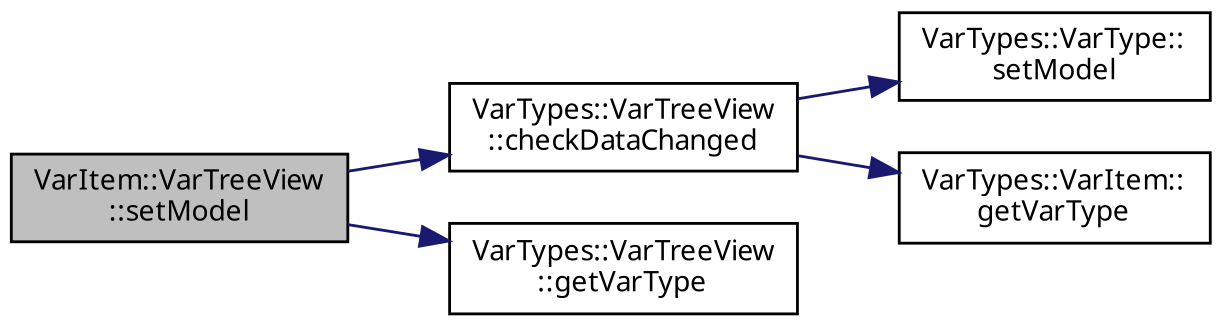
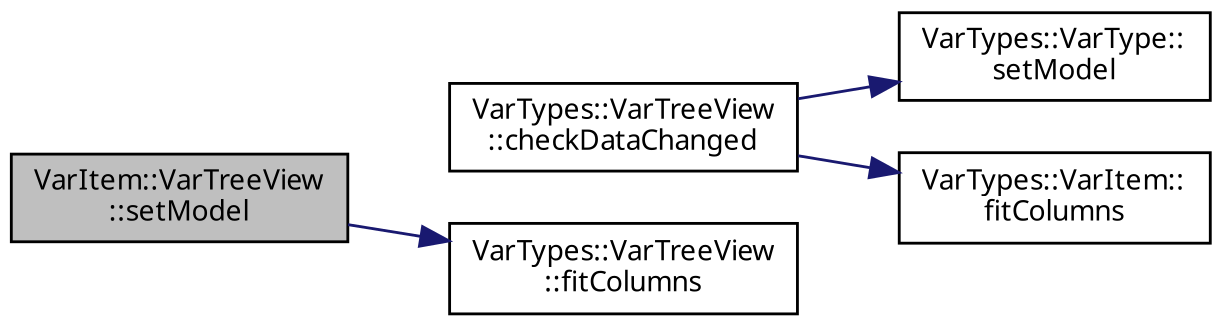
edge "VarItem::VarTreeView ::setModel" -> "VarTypes::VarTreeView ::checkDataChanged": removed
node "VarTypes::VarItem:: getVarType": label "VarTypes::VarItem:: getVarType" -> "VarTypes::VarItem:: fitColumns"
node "VarTypes::VarTreeView ::getVarType": label "VarTypes::VarTreeView ::getVarType" -> "VarTypes::VarTreeView ::fitColumns"
